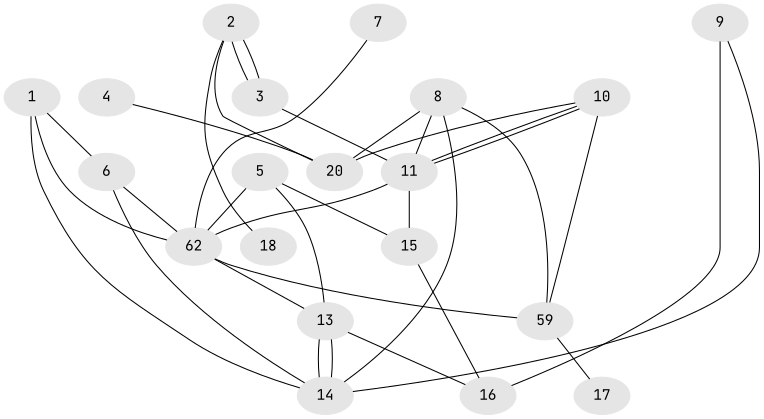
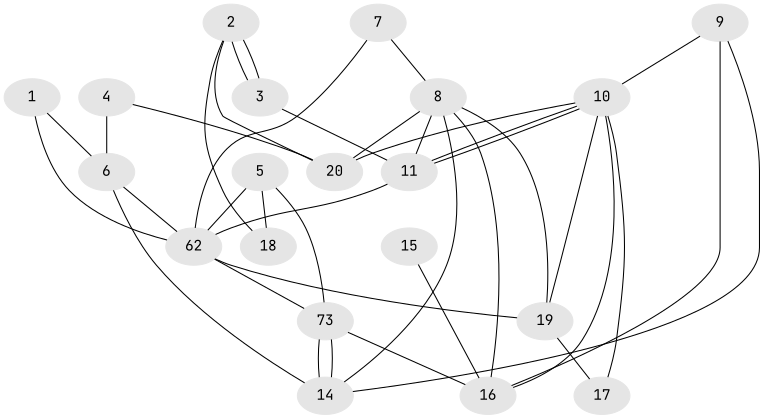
edge "7" -- "8": added
edge "9" -- "10": added
edge "4" -- "6": added
edge "5" -- "15": now "5" -- "18"
edge "11" -- "15": removed
edge "8" -- "16": added
edge "10" -- "17": added
edge "10" -- "16": added
edge "1" -- "14": removed
node "13": label "13" -> "73"
node "59": label "59" -> "19"
